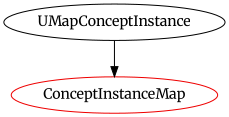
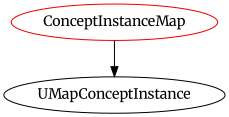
edge "UMapConceptInstance" -> "ConceptInstanceMap": reversed
